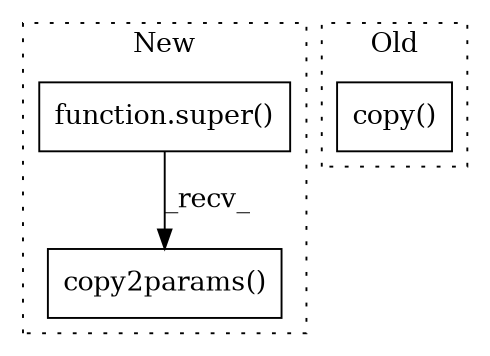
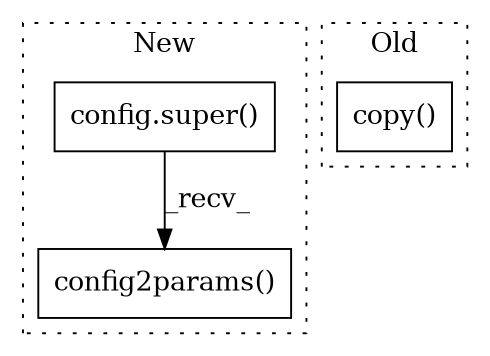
node "function.super()": label "function.super()" -> "config.super()"
node "copy2params()": label "copy2params()" -> "config2params()"
